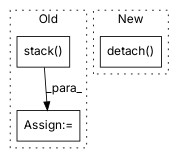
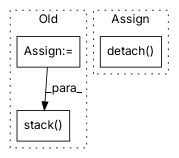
cluster "New": label "New" -> "Assign"
edge "stack()" -> "Assign:=": reversed
